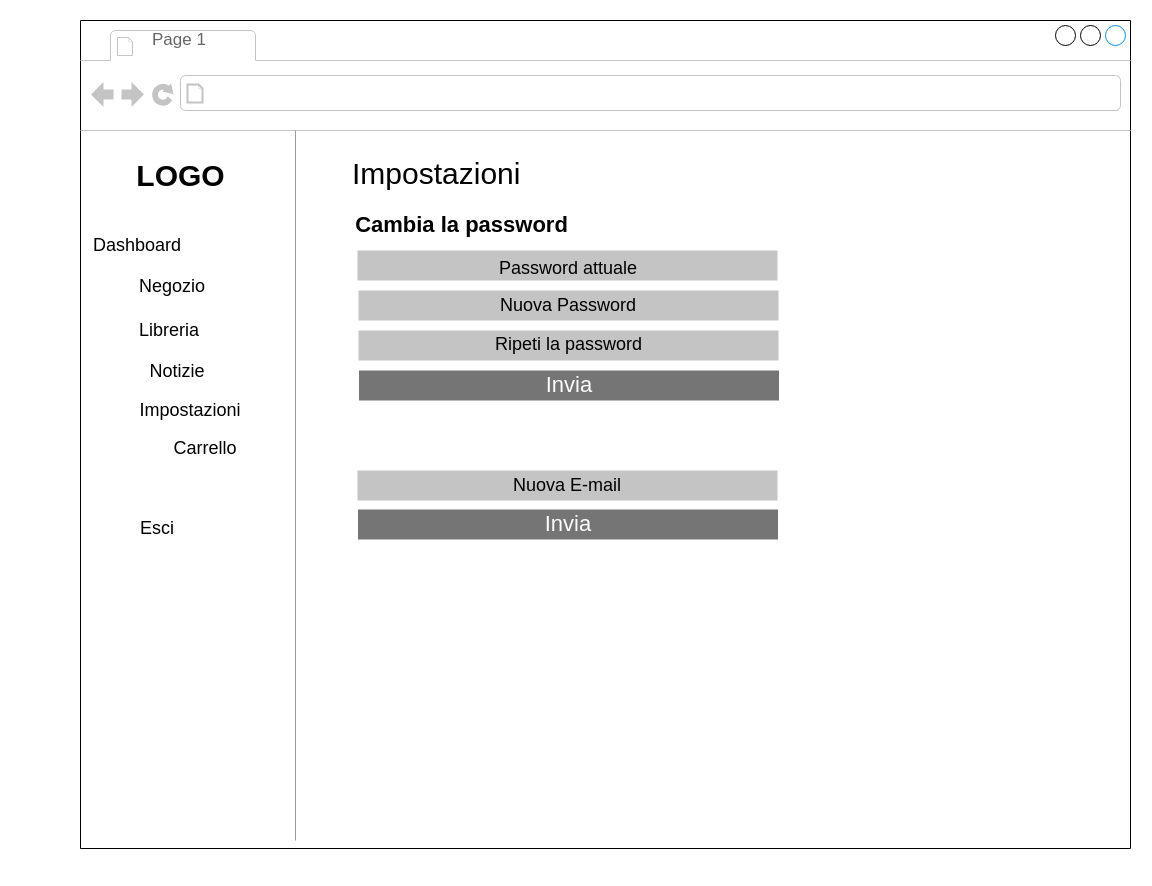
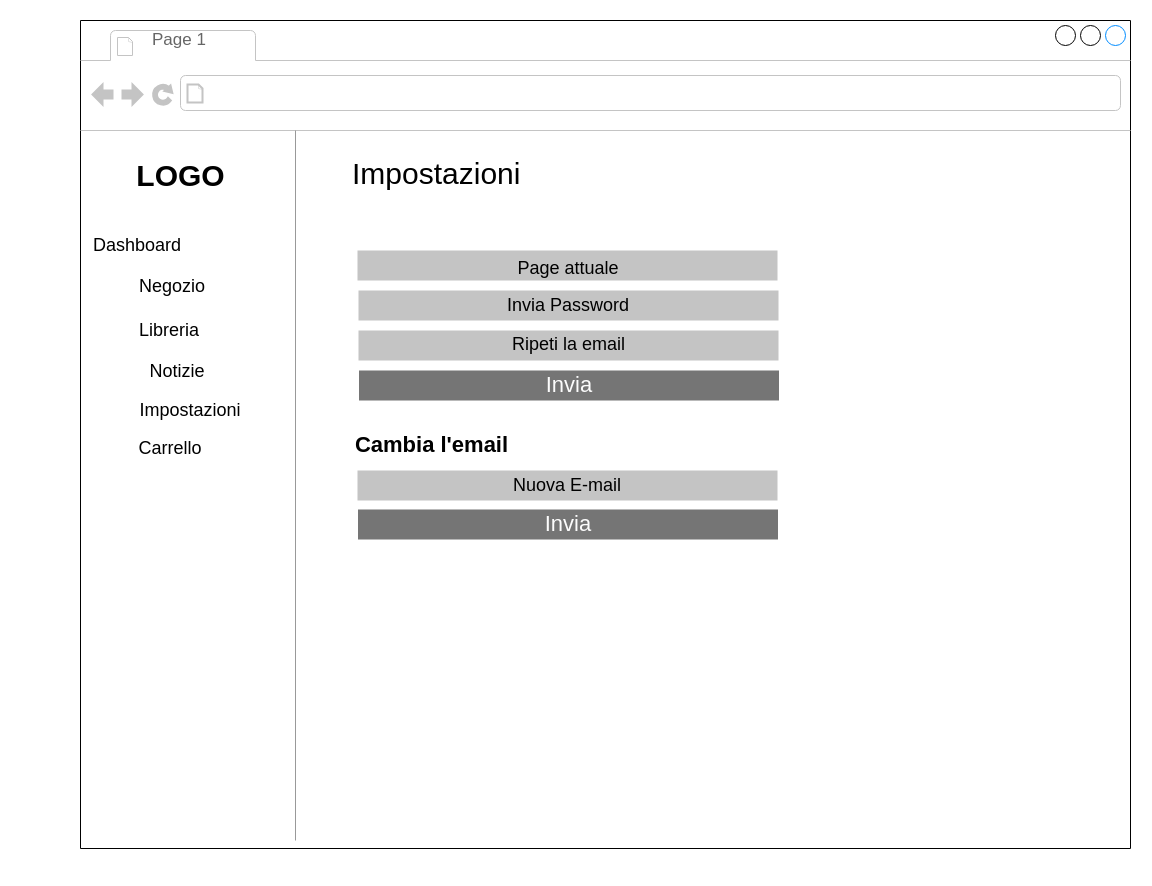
node "Cambia la password": removed
node "Password attuale": label "Password attuale" -> "Page attuale"
node "Nuova Password": label "Nuova Password" -> "Invia Password"
node "Ripeti la password": label "Ripeti la password" -> "Ripeti la email"
node "Cambia l'email": added
node "Carrello": moved (206, 444) -> (171, 444)
node "Esci": removed
